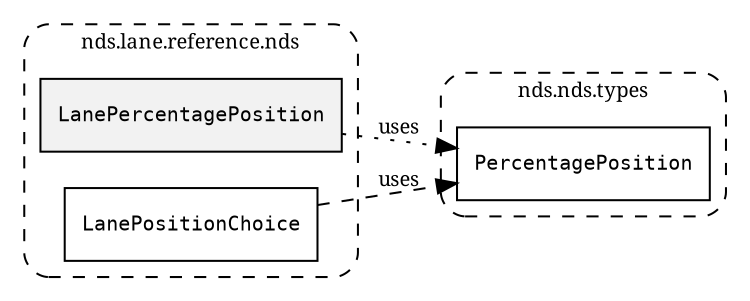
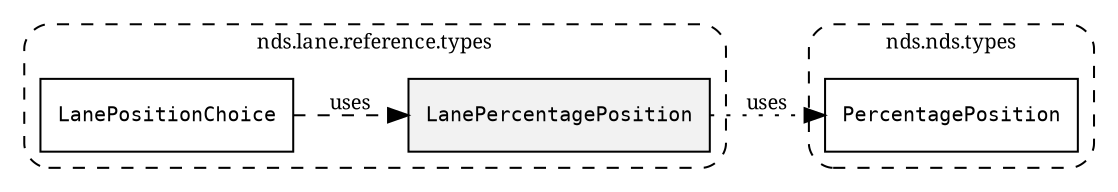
cluster "nds.lane.reference.nds": label "nds.lane.reference.nds" -> "nds.lane.reference.types"
edge "LanePositionChoice" -> "PercentagePosition": now "LanePositionChoice" -> "LanePercentagePosition"
